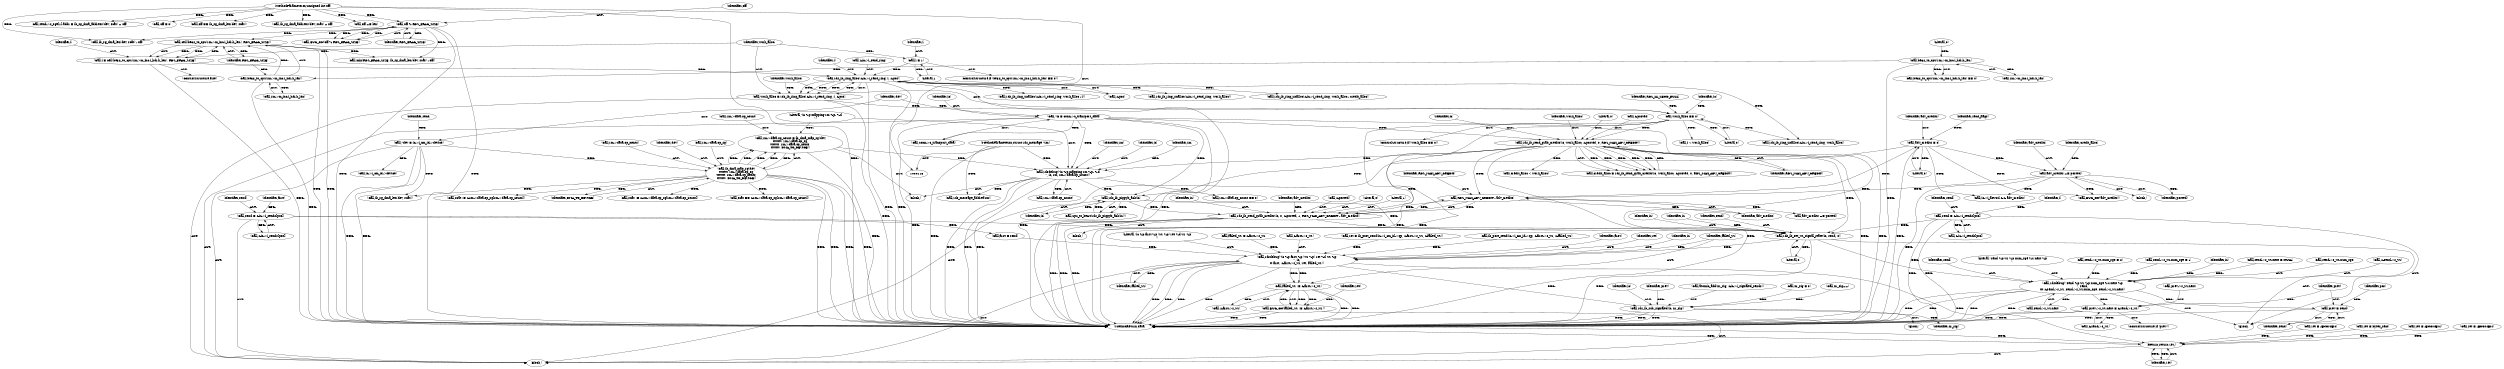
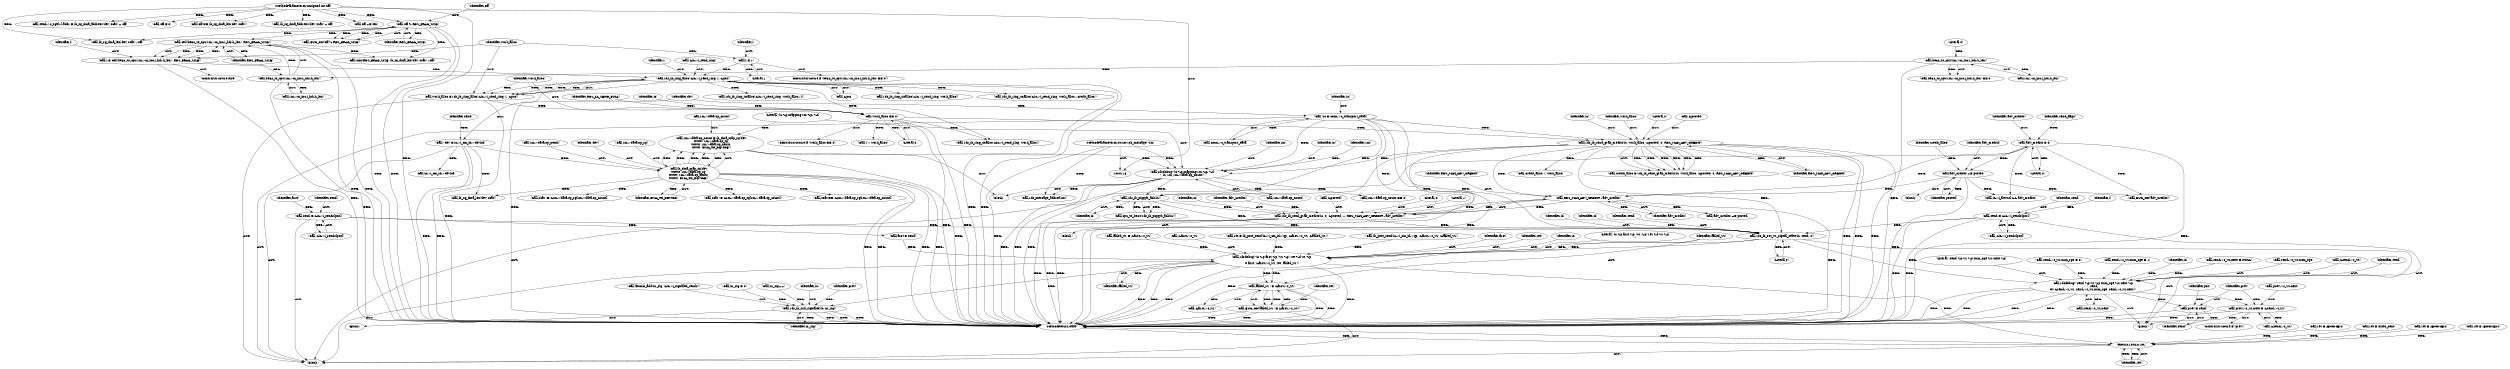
edge "(Call,cpu_to_be64(rds_ib_piggyb_ack(ic)))" -> "(Call,rds_ib_piggyb_ack(ic))": label "DDG: " -> "CFG: "
edge "(Identifier,nr_sig)" -> "(Call,rds_ib_sub_signaled(ic, nr_sig))": added, label "AST:"
edge "(Call,RDS_MAX_ADV_CREDIT - adv_credits)" -> "(MethodReturn,data)": added, label "DDG:"
